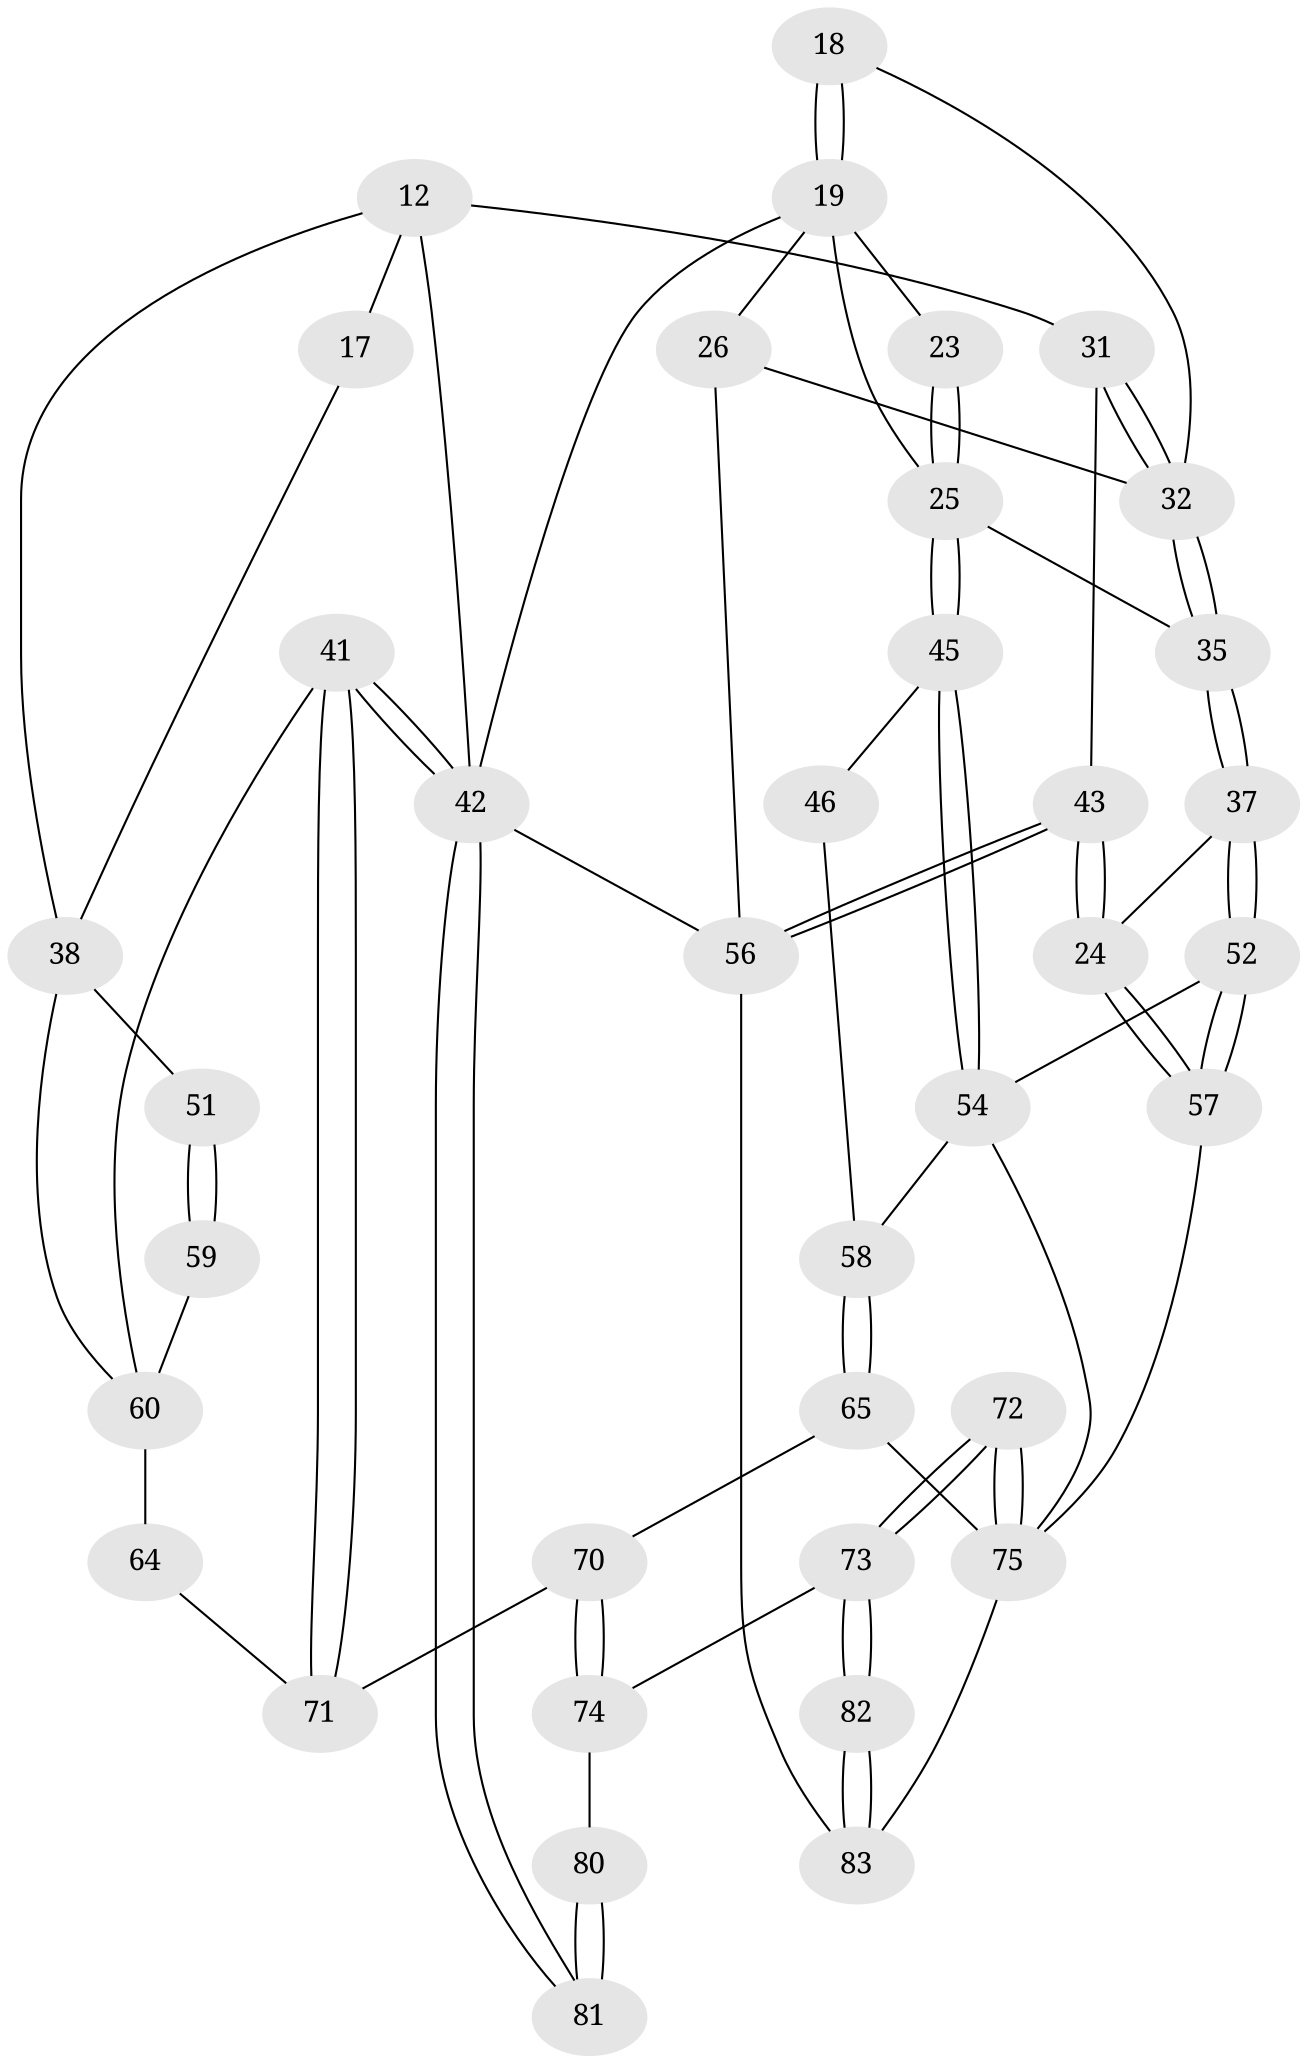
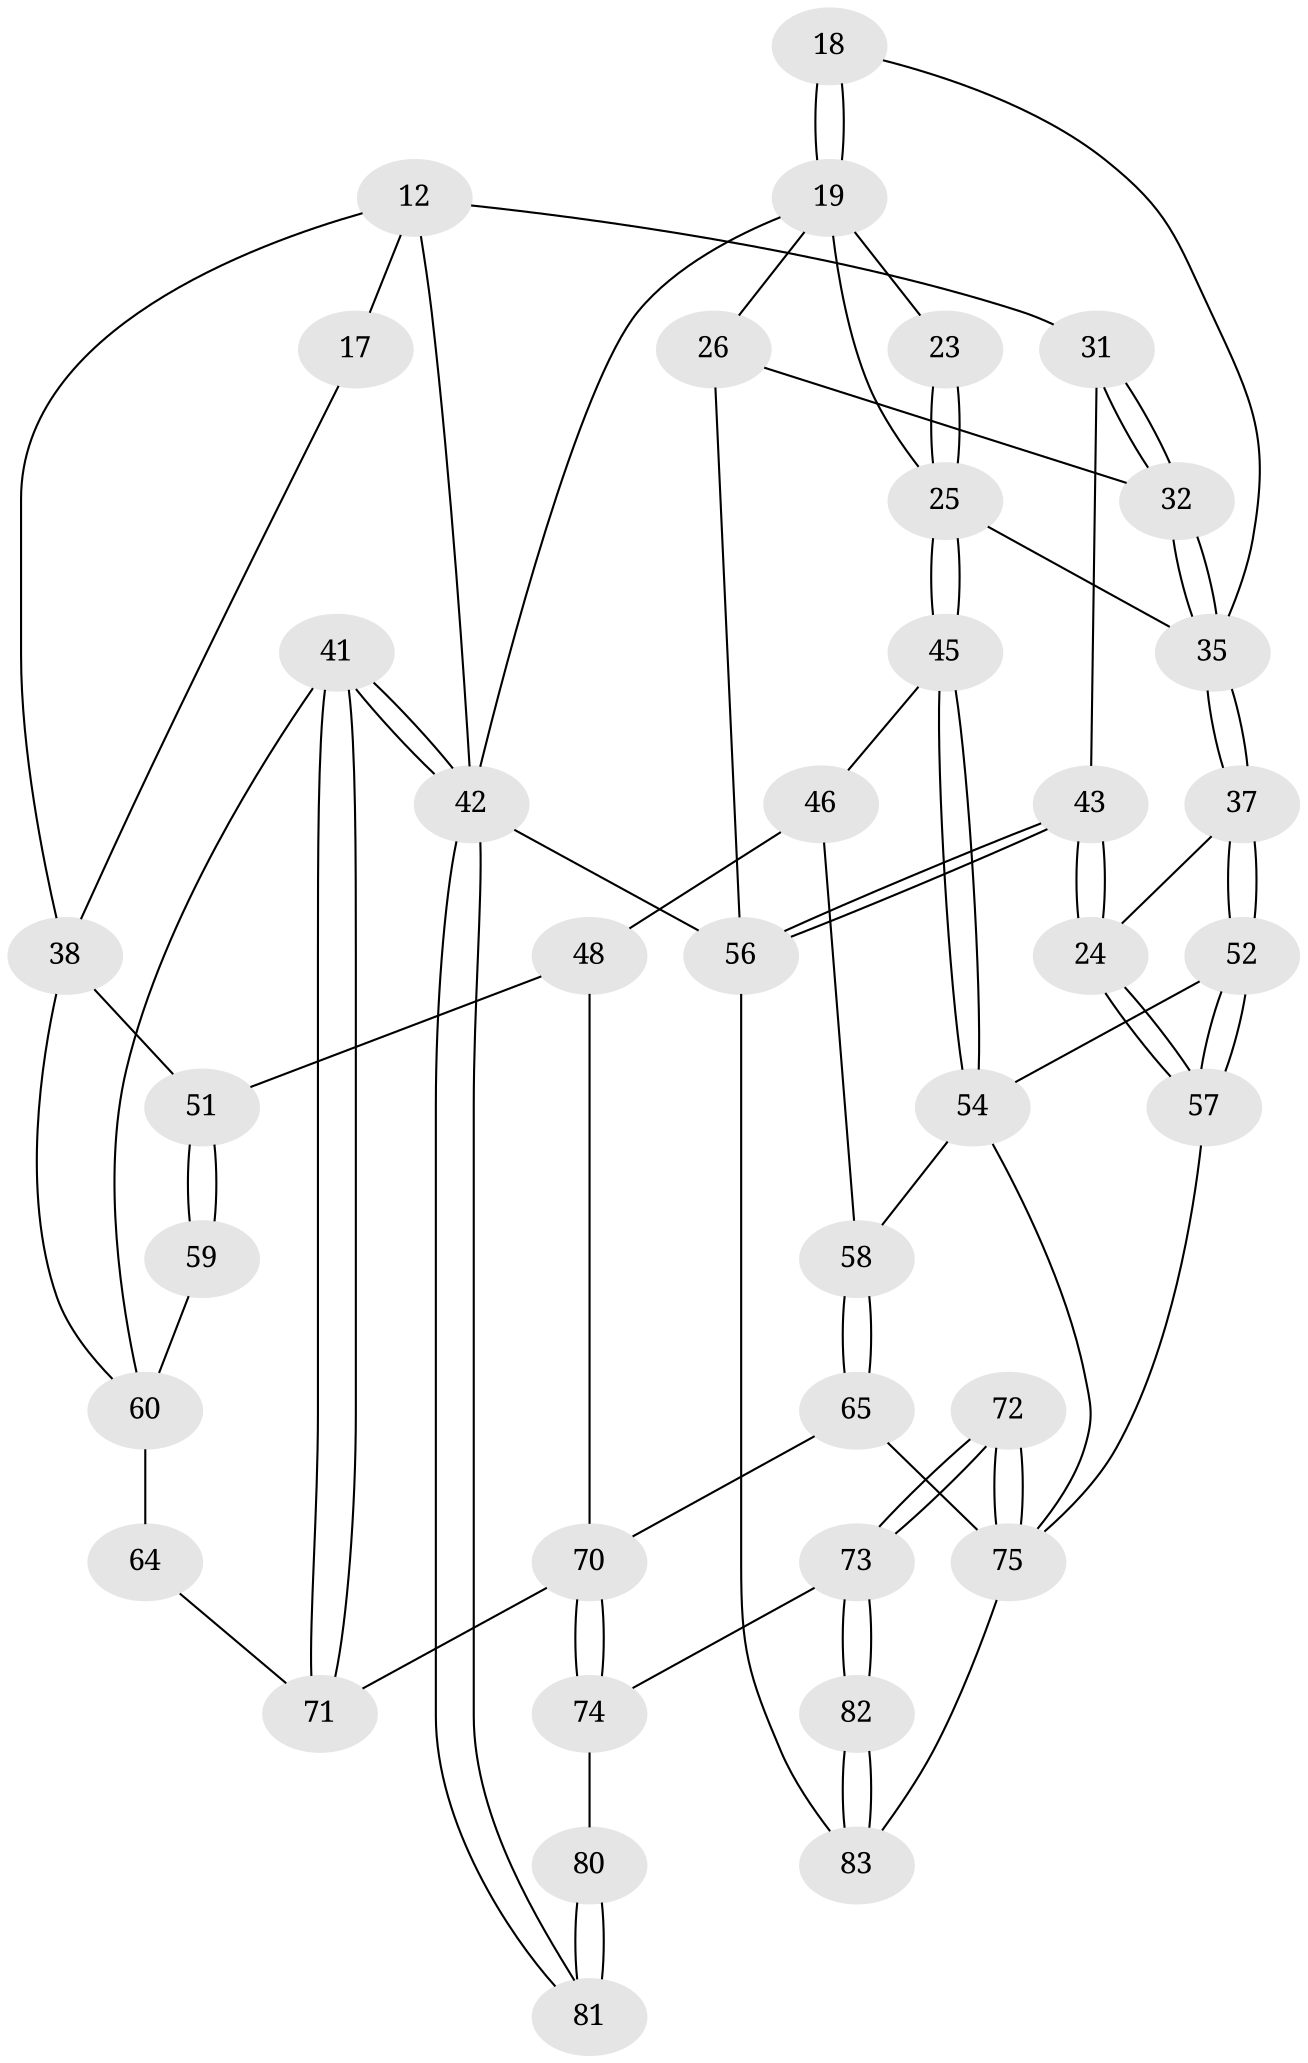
edge "18" -- "32": now "18" -- "35"
node "48": added
